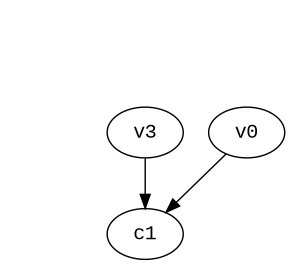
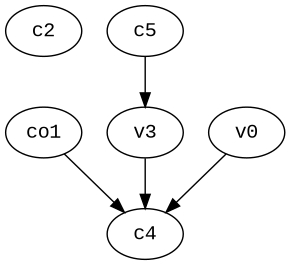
node "c2": added
node "c5": added
node "co1": added
node "c1": label "c1" -> "c4"
